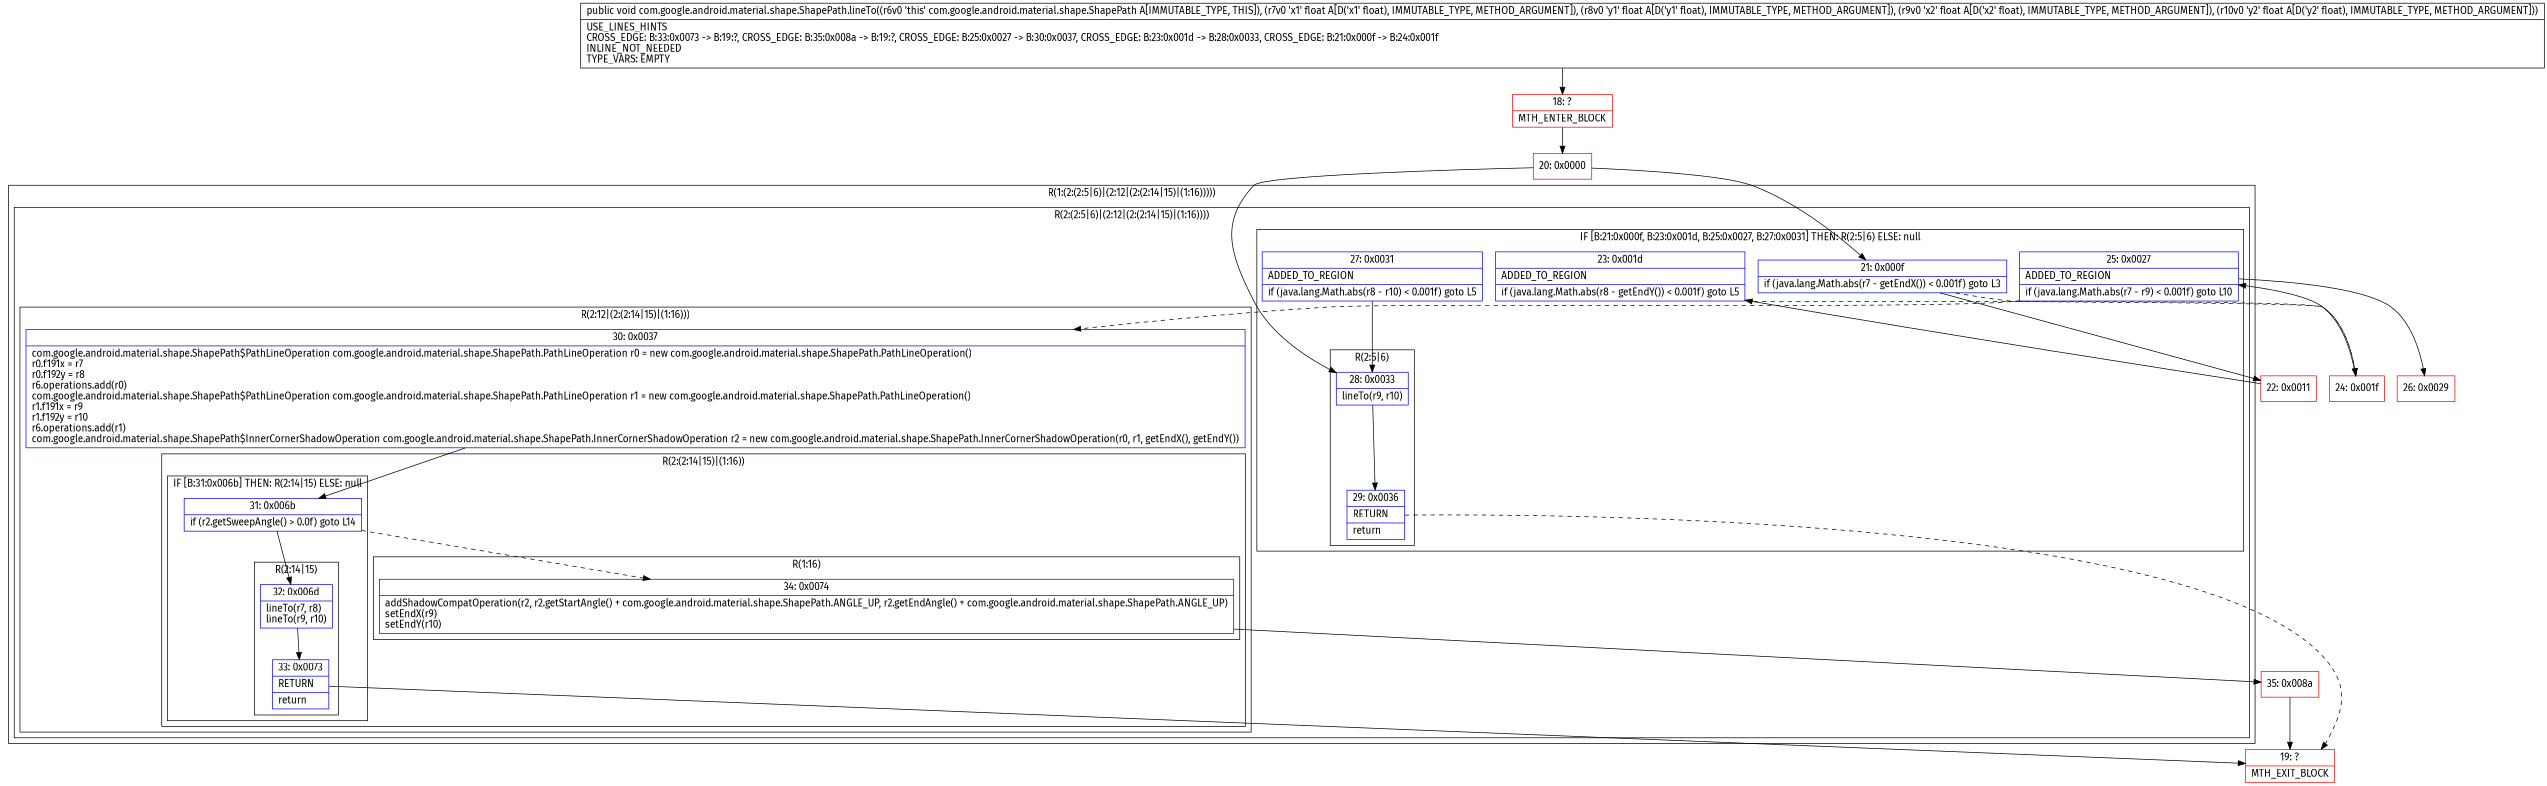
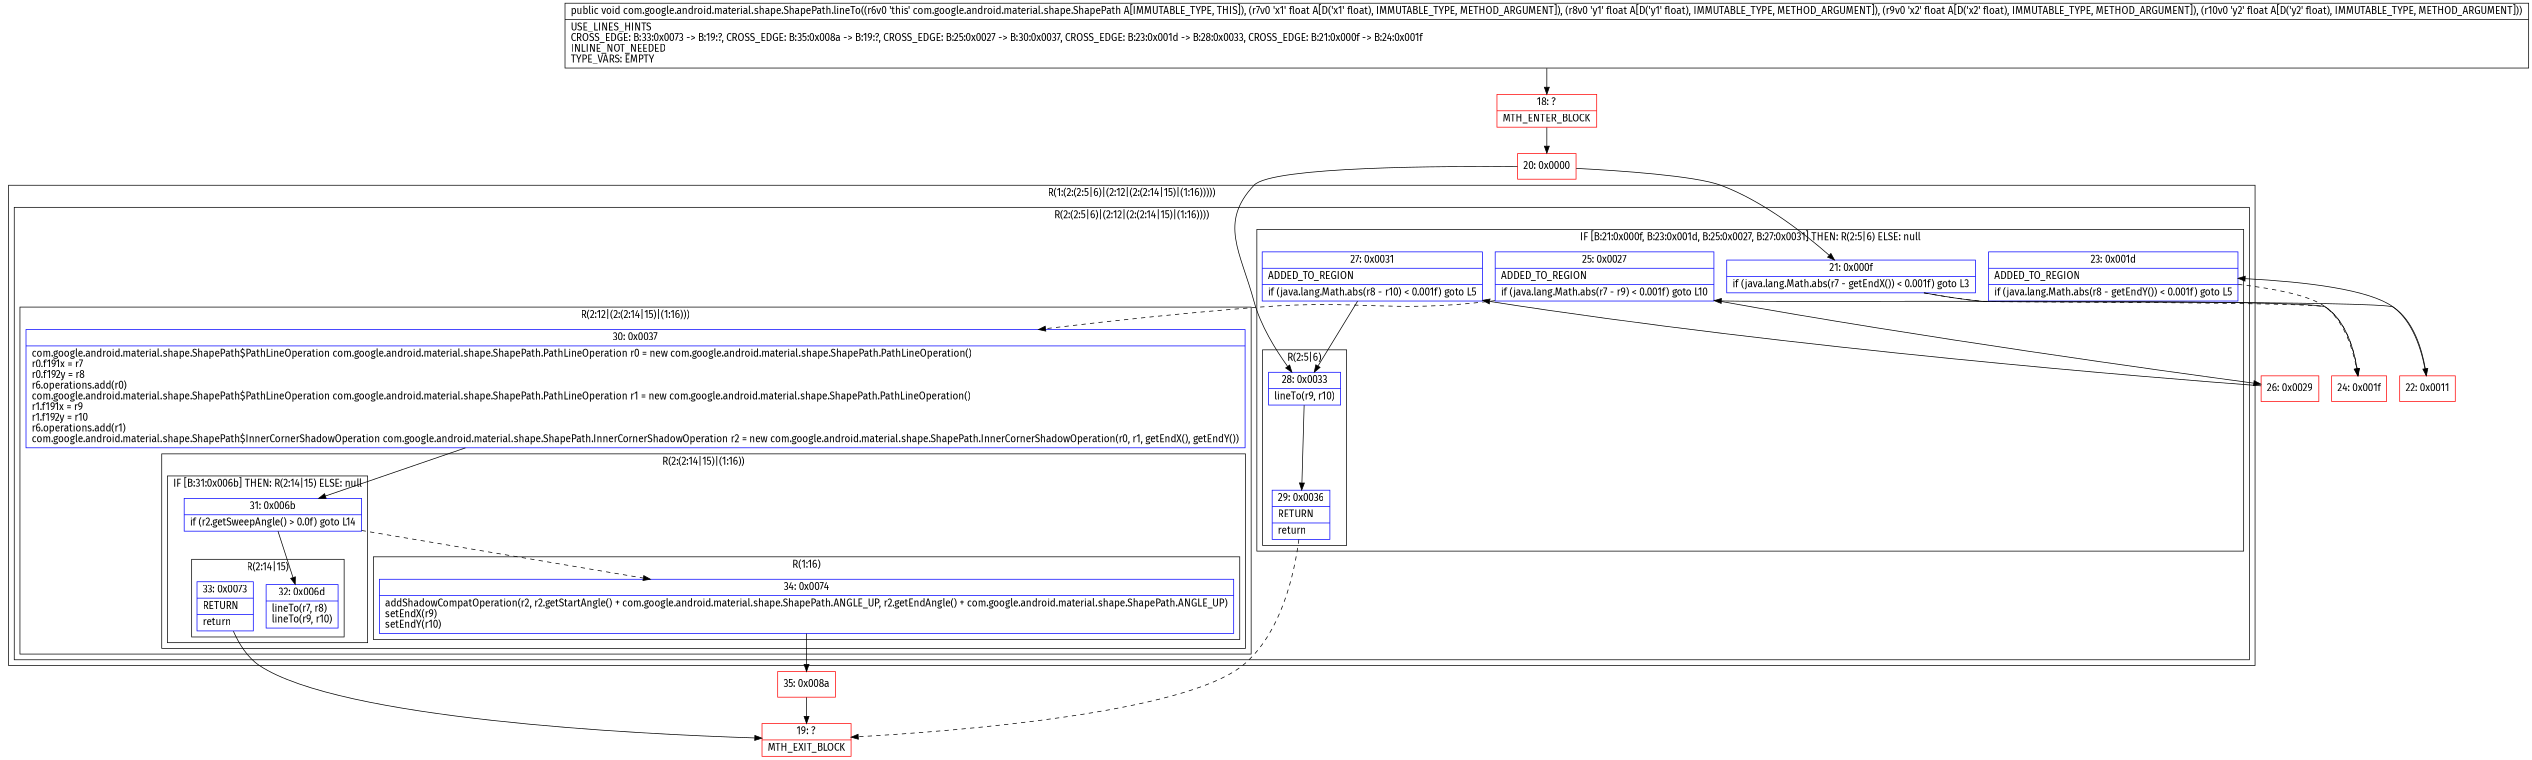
edge "26: 0x0029" -> "27: 0x0031": added
edge "32: 0x006d" -> "33: 0x0073": removed
